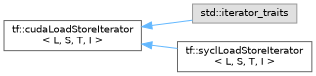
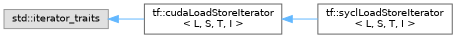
edge "std::iterator_traits" -> "tf::cudaLoadStoreIterator < L, S, T, I >": reversed
